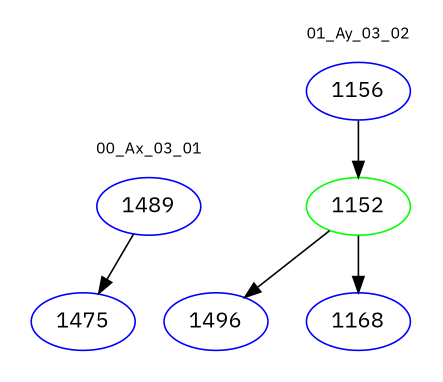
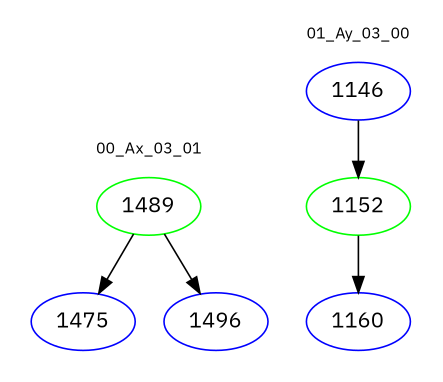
cluster "01_Ay_03_02": label "01_Ay_03_02" -> "01_Ay_03_00"
node "1156": label "1156" -> "1146"
node "1489": color blue -> green
edge "1152" -> "1496": now "1489" -> "1496"
node "1168": label "1168" -> "1160"
